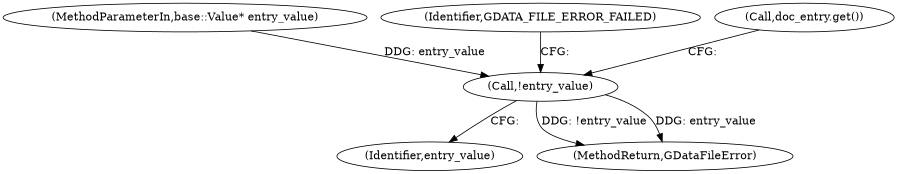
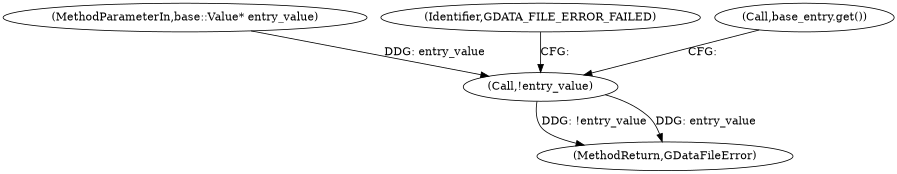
node "(Call,doc_entry.get())": label "(Call,doc_entry.get())" -> "(Call,base_entry.get())"
node "(Identifier,entry_value)": removed
